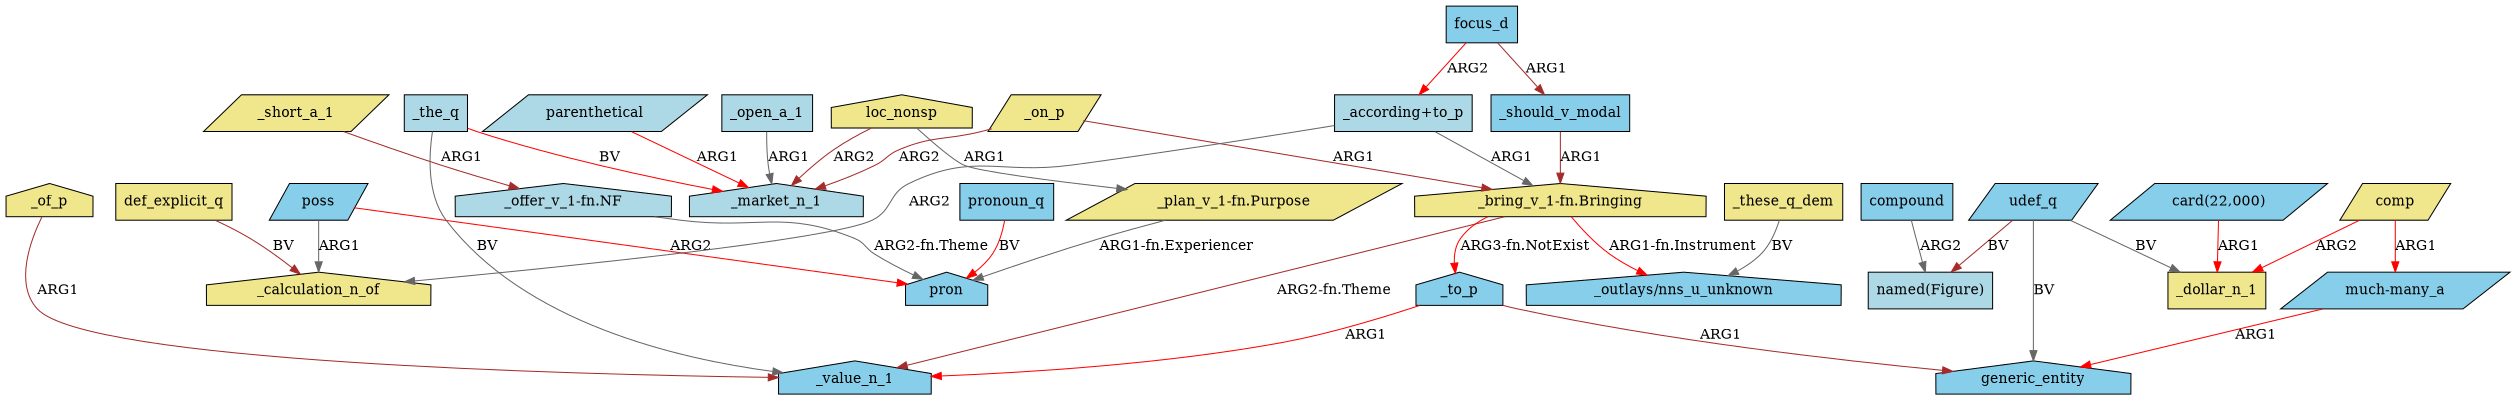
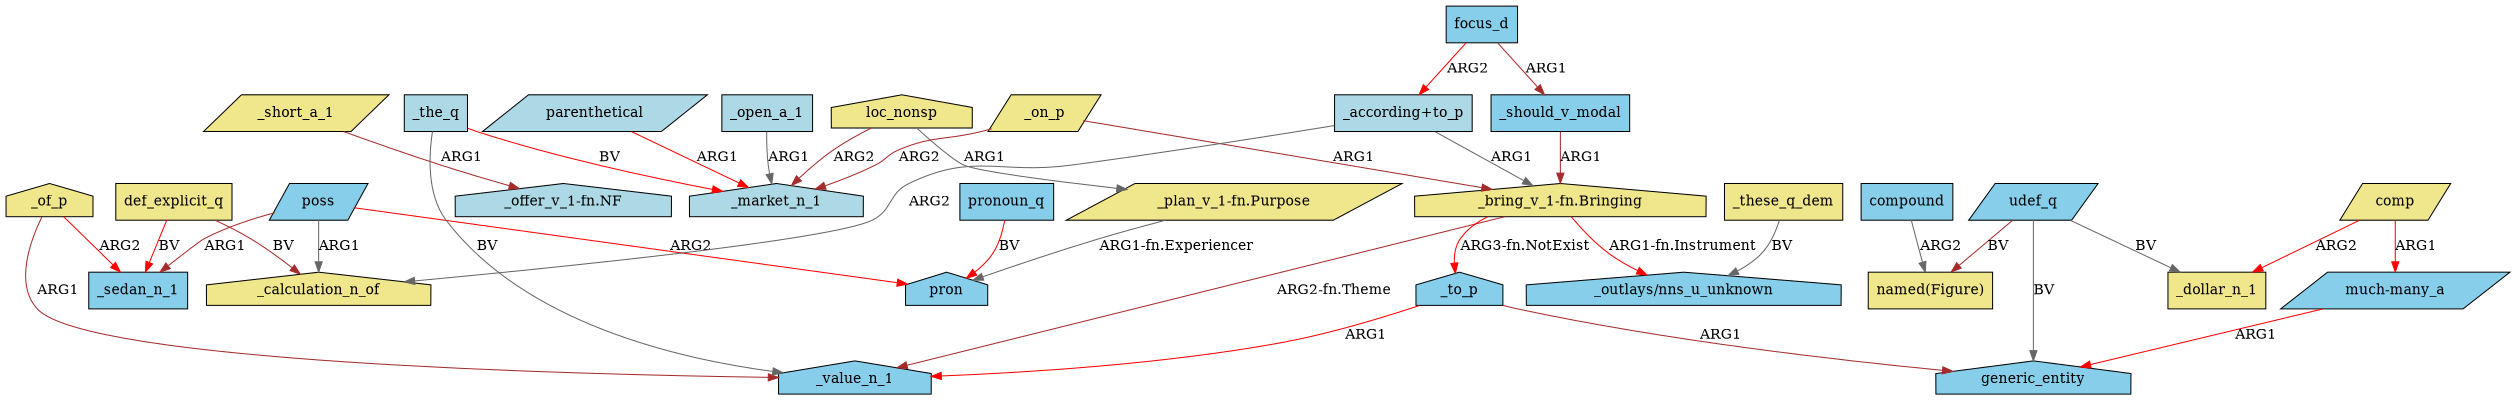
node "card(22,000)": removed
edge "_offer_v_1-fn.NF" -> "pron": removed, label "ARG2-fn.Theme"
node "_sedan_n_1": added
node "named(Figure)": fillcolor lightblue -> khaki
